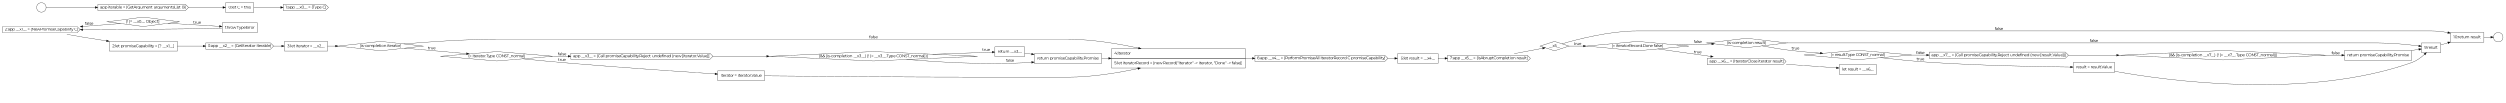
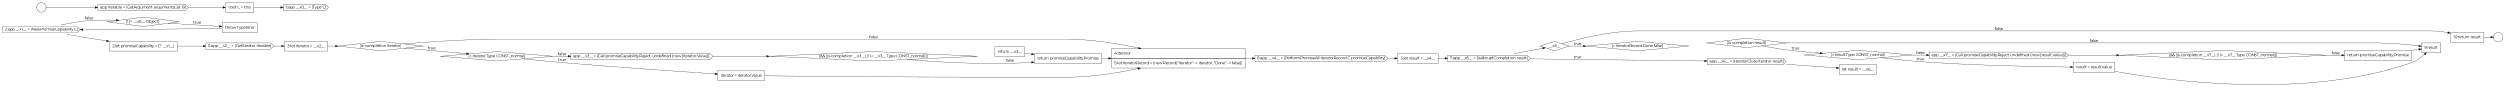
edge "(! (= __x0__ Object))" -> "2:app __x1__ = (NewPromiseCapability C)": reversed
edge "(= iteratorRecord.Done false)" -> "(is-completion result)": removed, label "false"
edge "9:result" -> "10:return result": removed
edge "(&& (is-completion __x3__) (! (= __x3__.Type CONST_normal)))" -> "return __x3__": removed, label "true"
edge "(= iteratorRecord.Done false)" -> "app __x6__ = (IteratorClose iterator result)": now "7:app __x5__ = (IsAbruptCompletion result)" -> "app __x6__ = (IteratorClose iterator result)"
